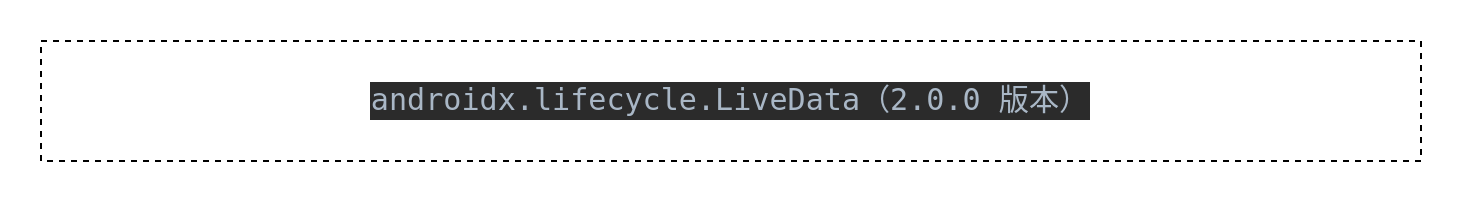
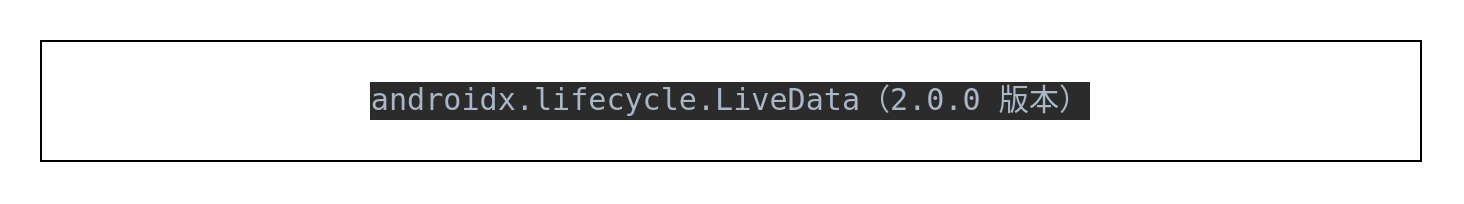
node "androidx.lifecycle.LiveData（2.0.0 版本）": style dashed -> solid
